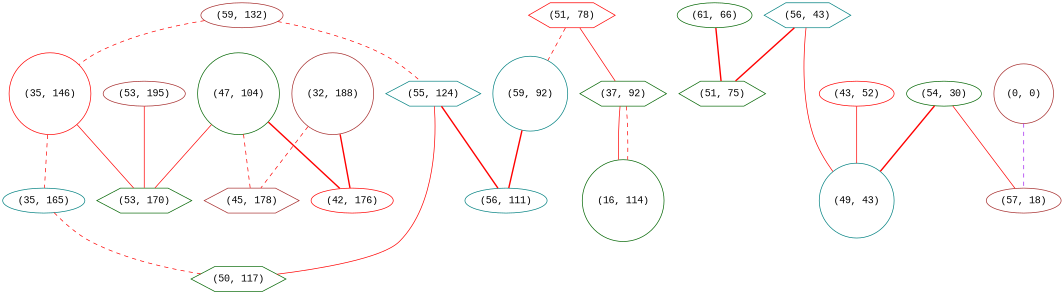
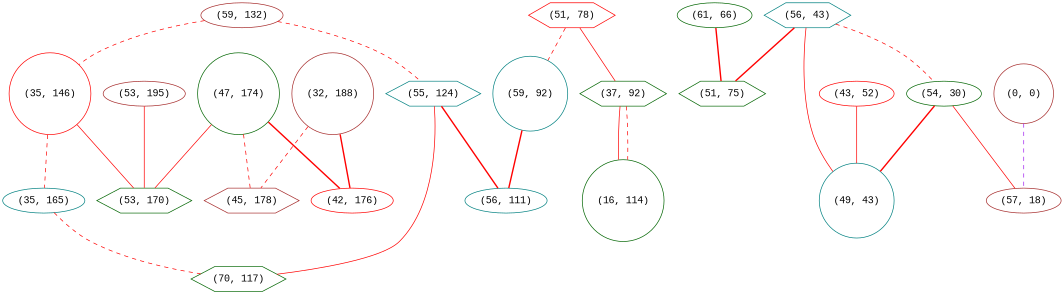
edge "(56, 43)" -- "(54, 30)": added
node "(47, 104)": label "(47, 104)" -> "(47, 174)"
node "(50, 117)": label "(50, 117)" -> "(70, 117)"
